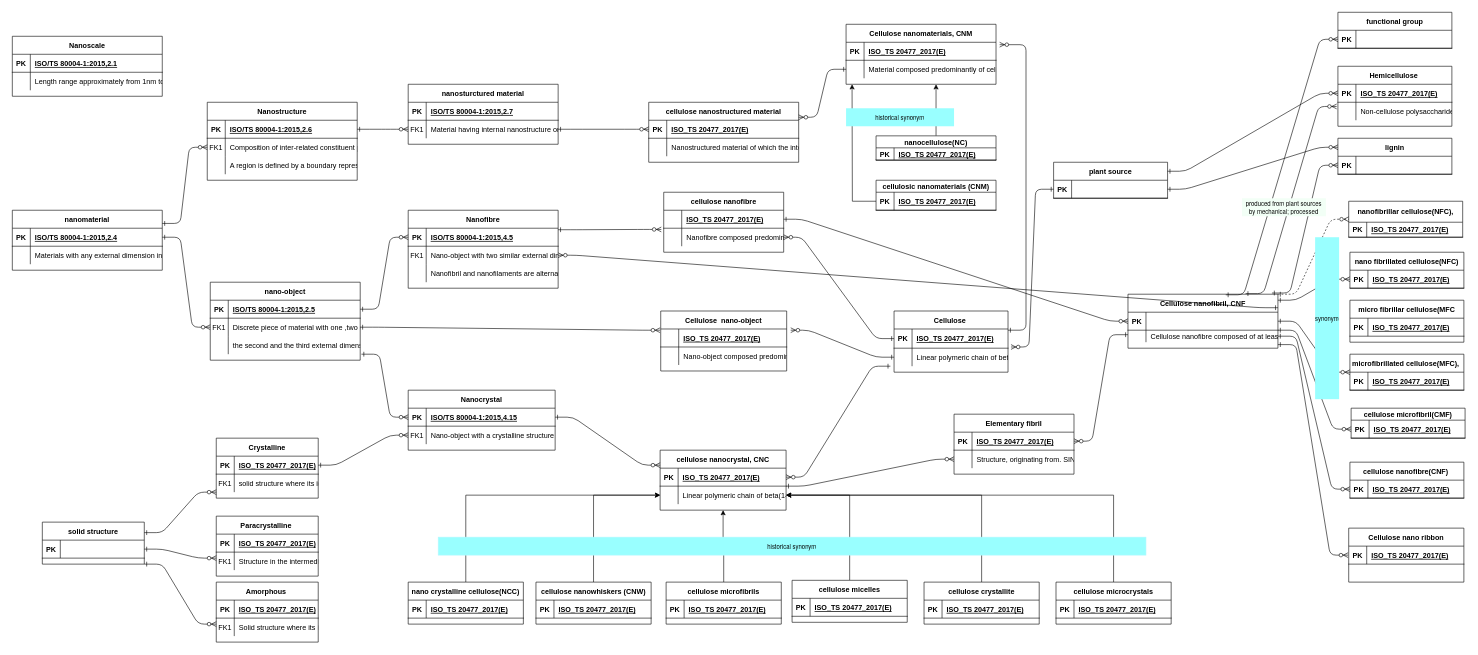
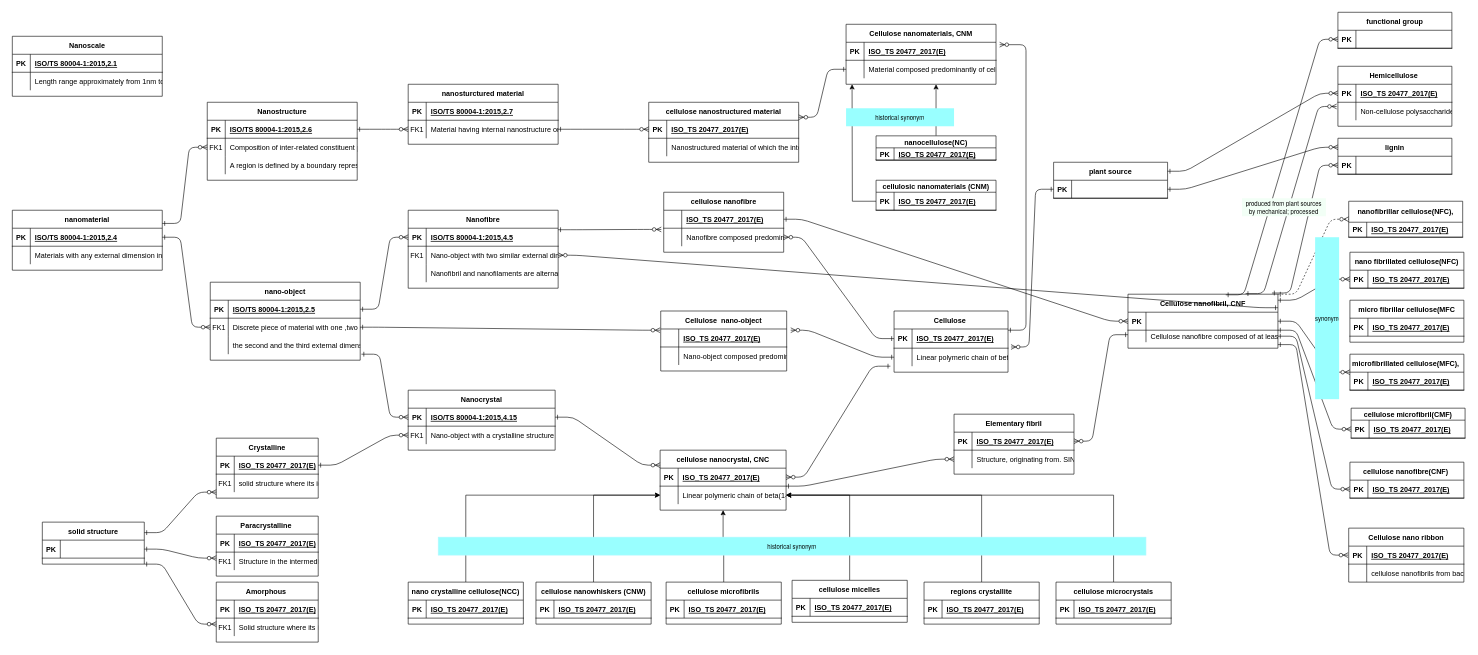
node "cellulose nanofibrils from bacteria sources": added
node "cellulose crystallite": label "cellulose crystallite" -> "regions crystallite"
